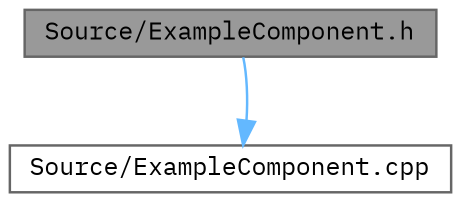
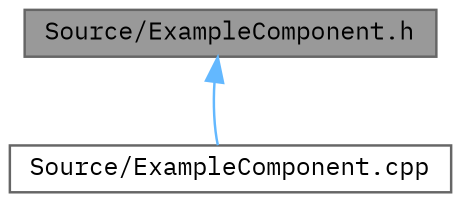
edge "Source/ExampleComponent.h" -> "Source/ExampleComponent.cpp": reversed
